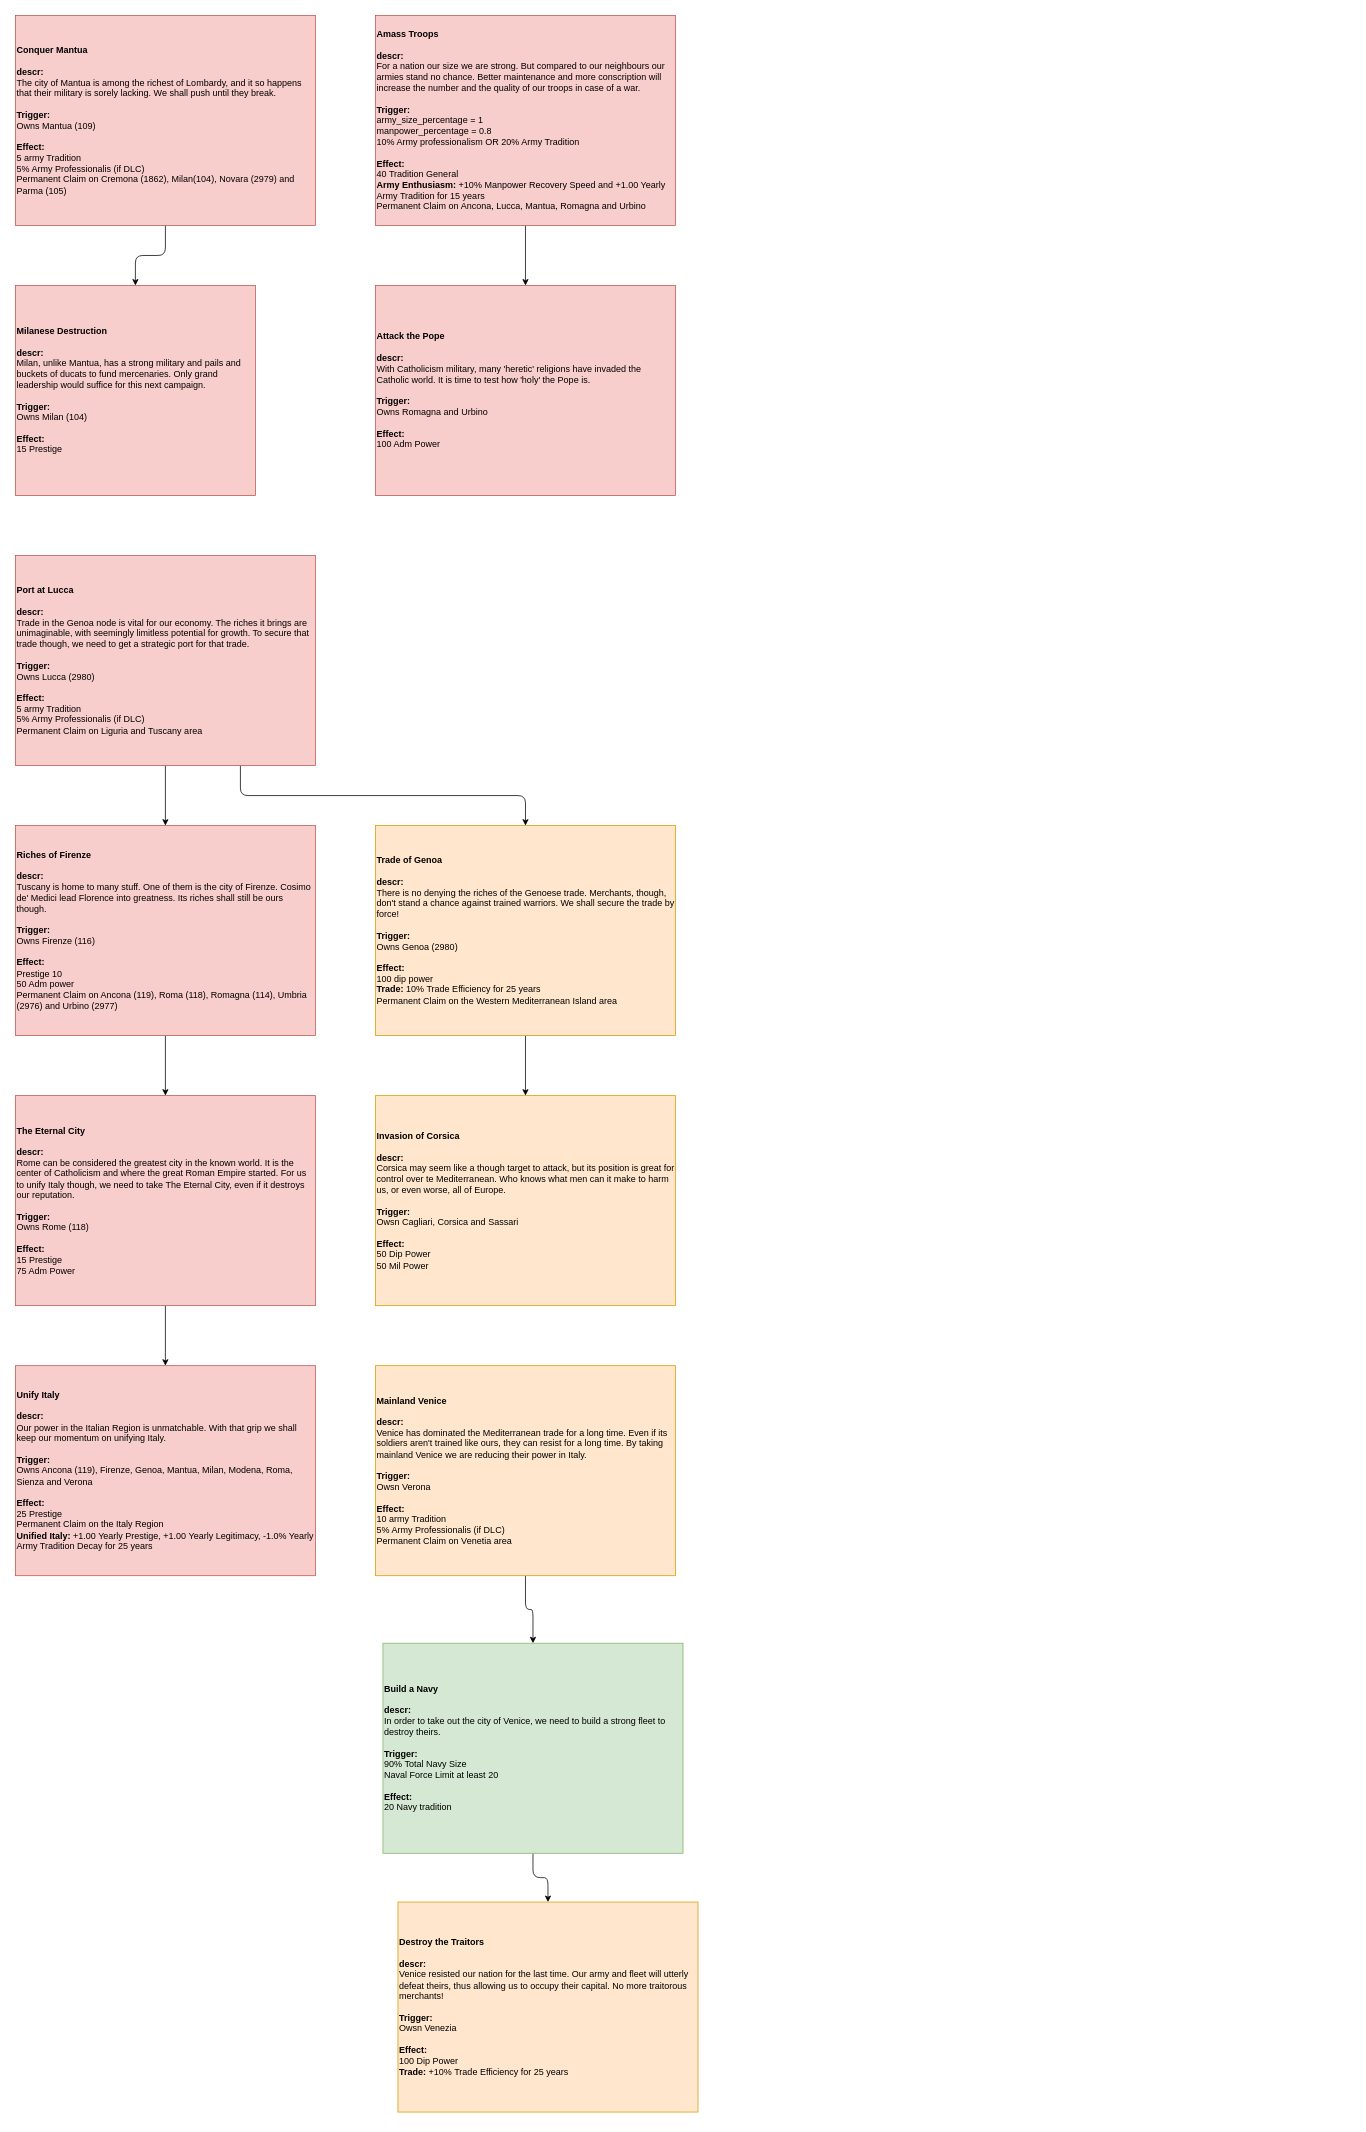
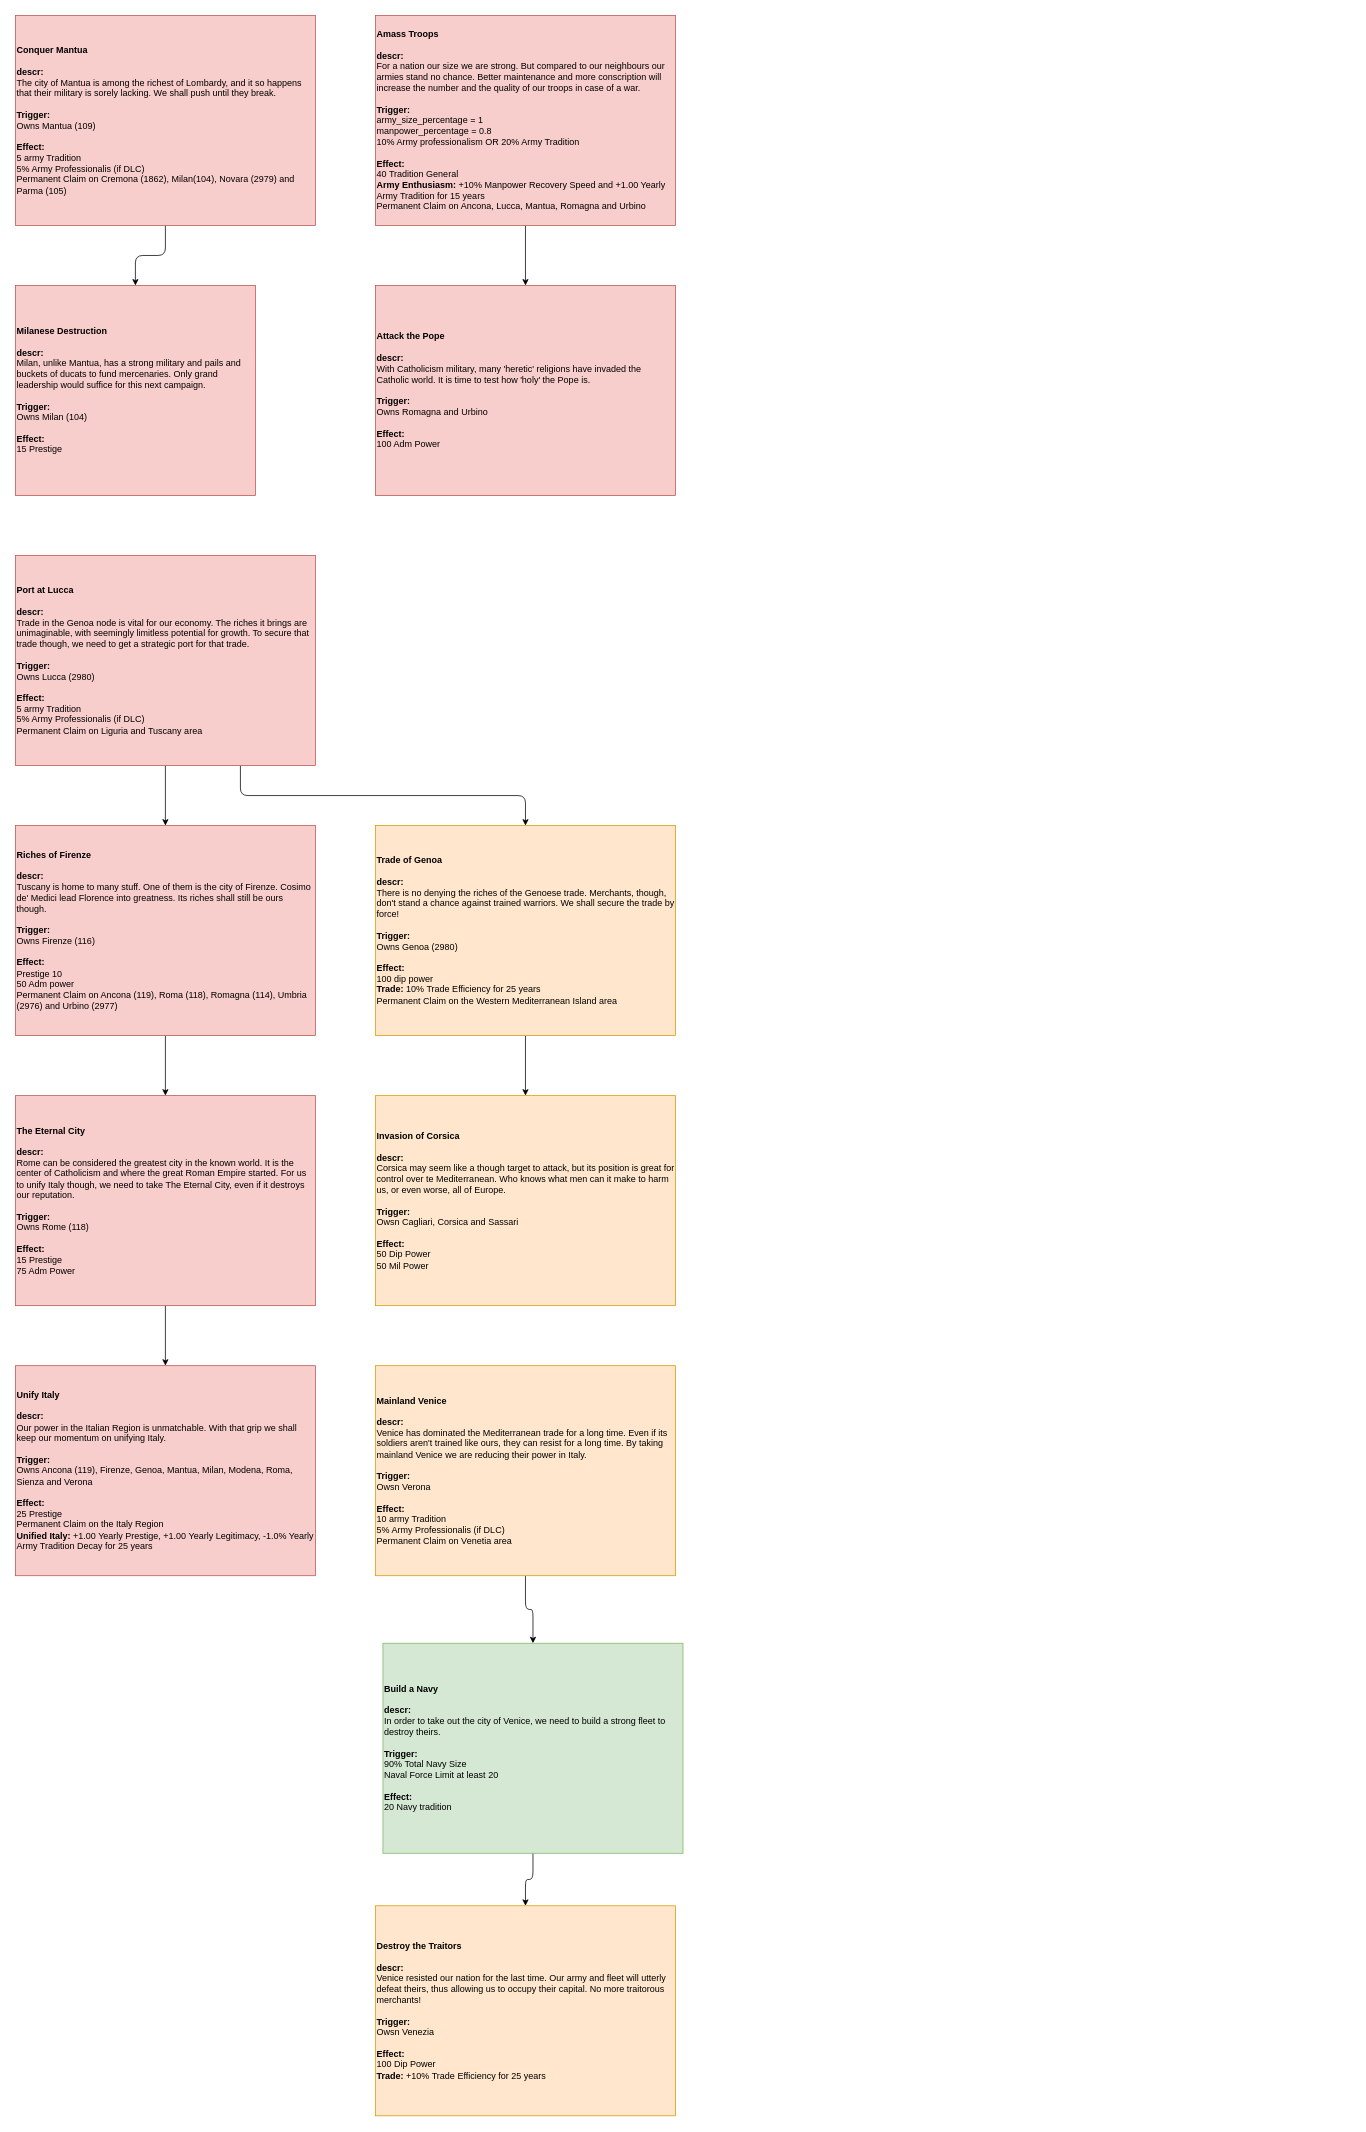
node "Destroy the Traitors descr: Venice resisted our nation for the last time. Our army and fleet will utterly defeat theirs, thus allowing us to occupy their capital. No more traitorous merchants! Trigger: Owsn Venezia Effect: 100 Dip Power Trade: +10% Trade Efficiency for 25 years": moved (548, 2007) -> (525, 2010)
